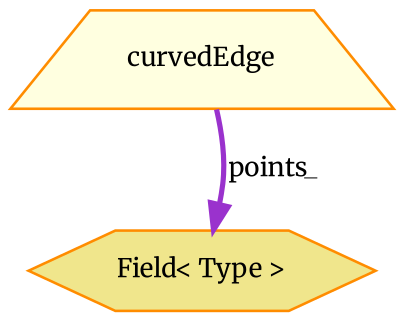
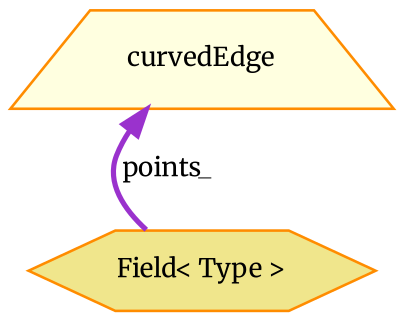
edge "curvedEdge" -> "Field< Type >": reversed
